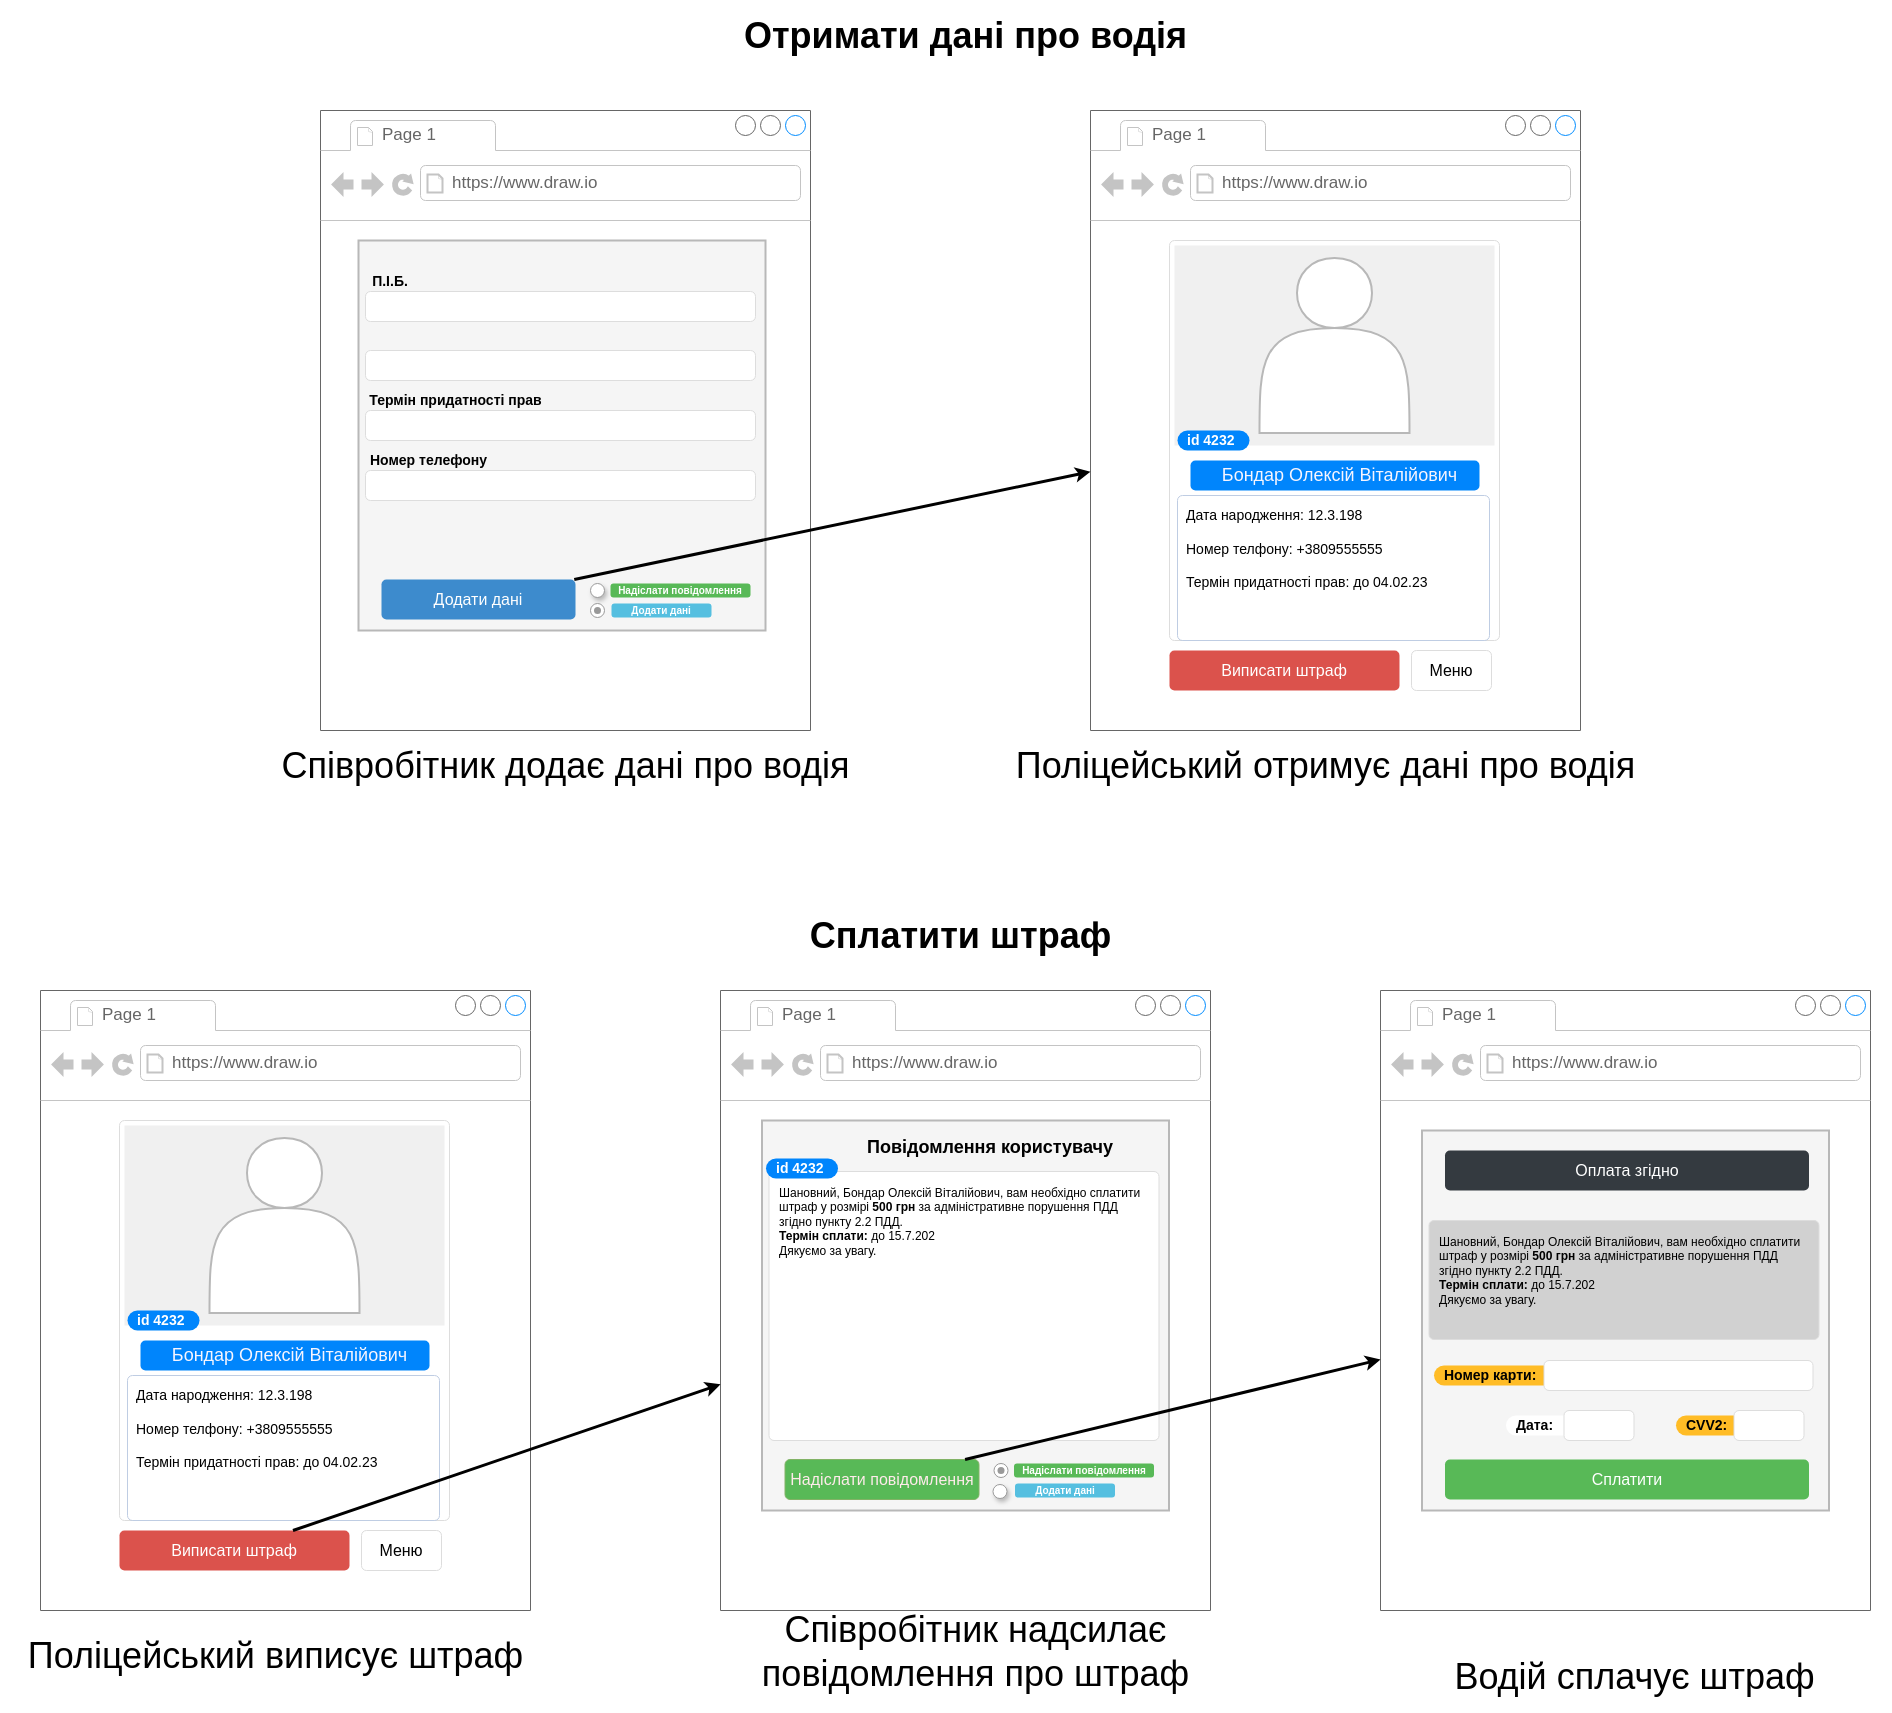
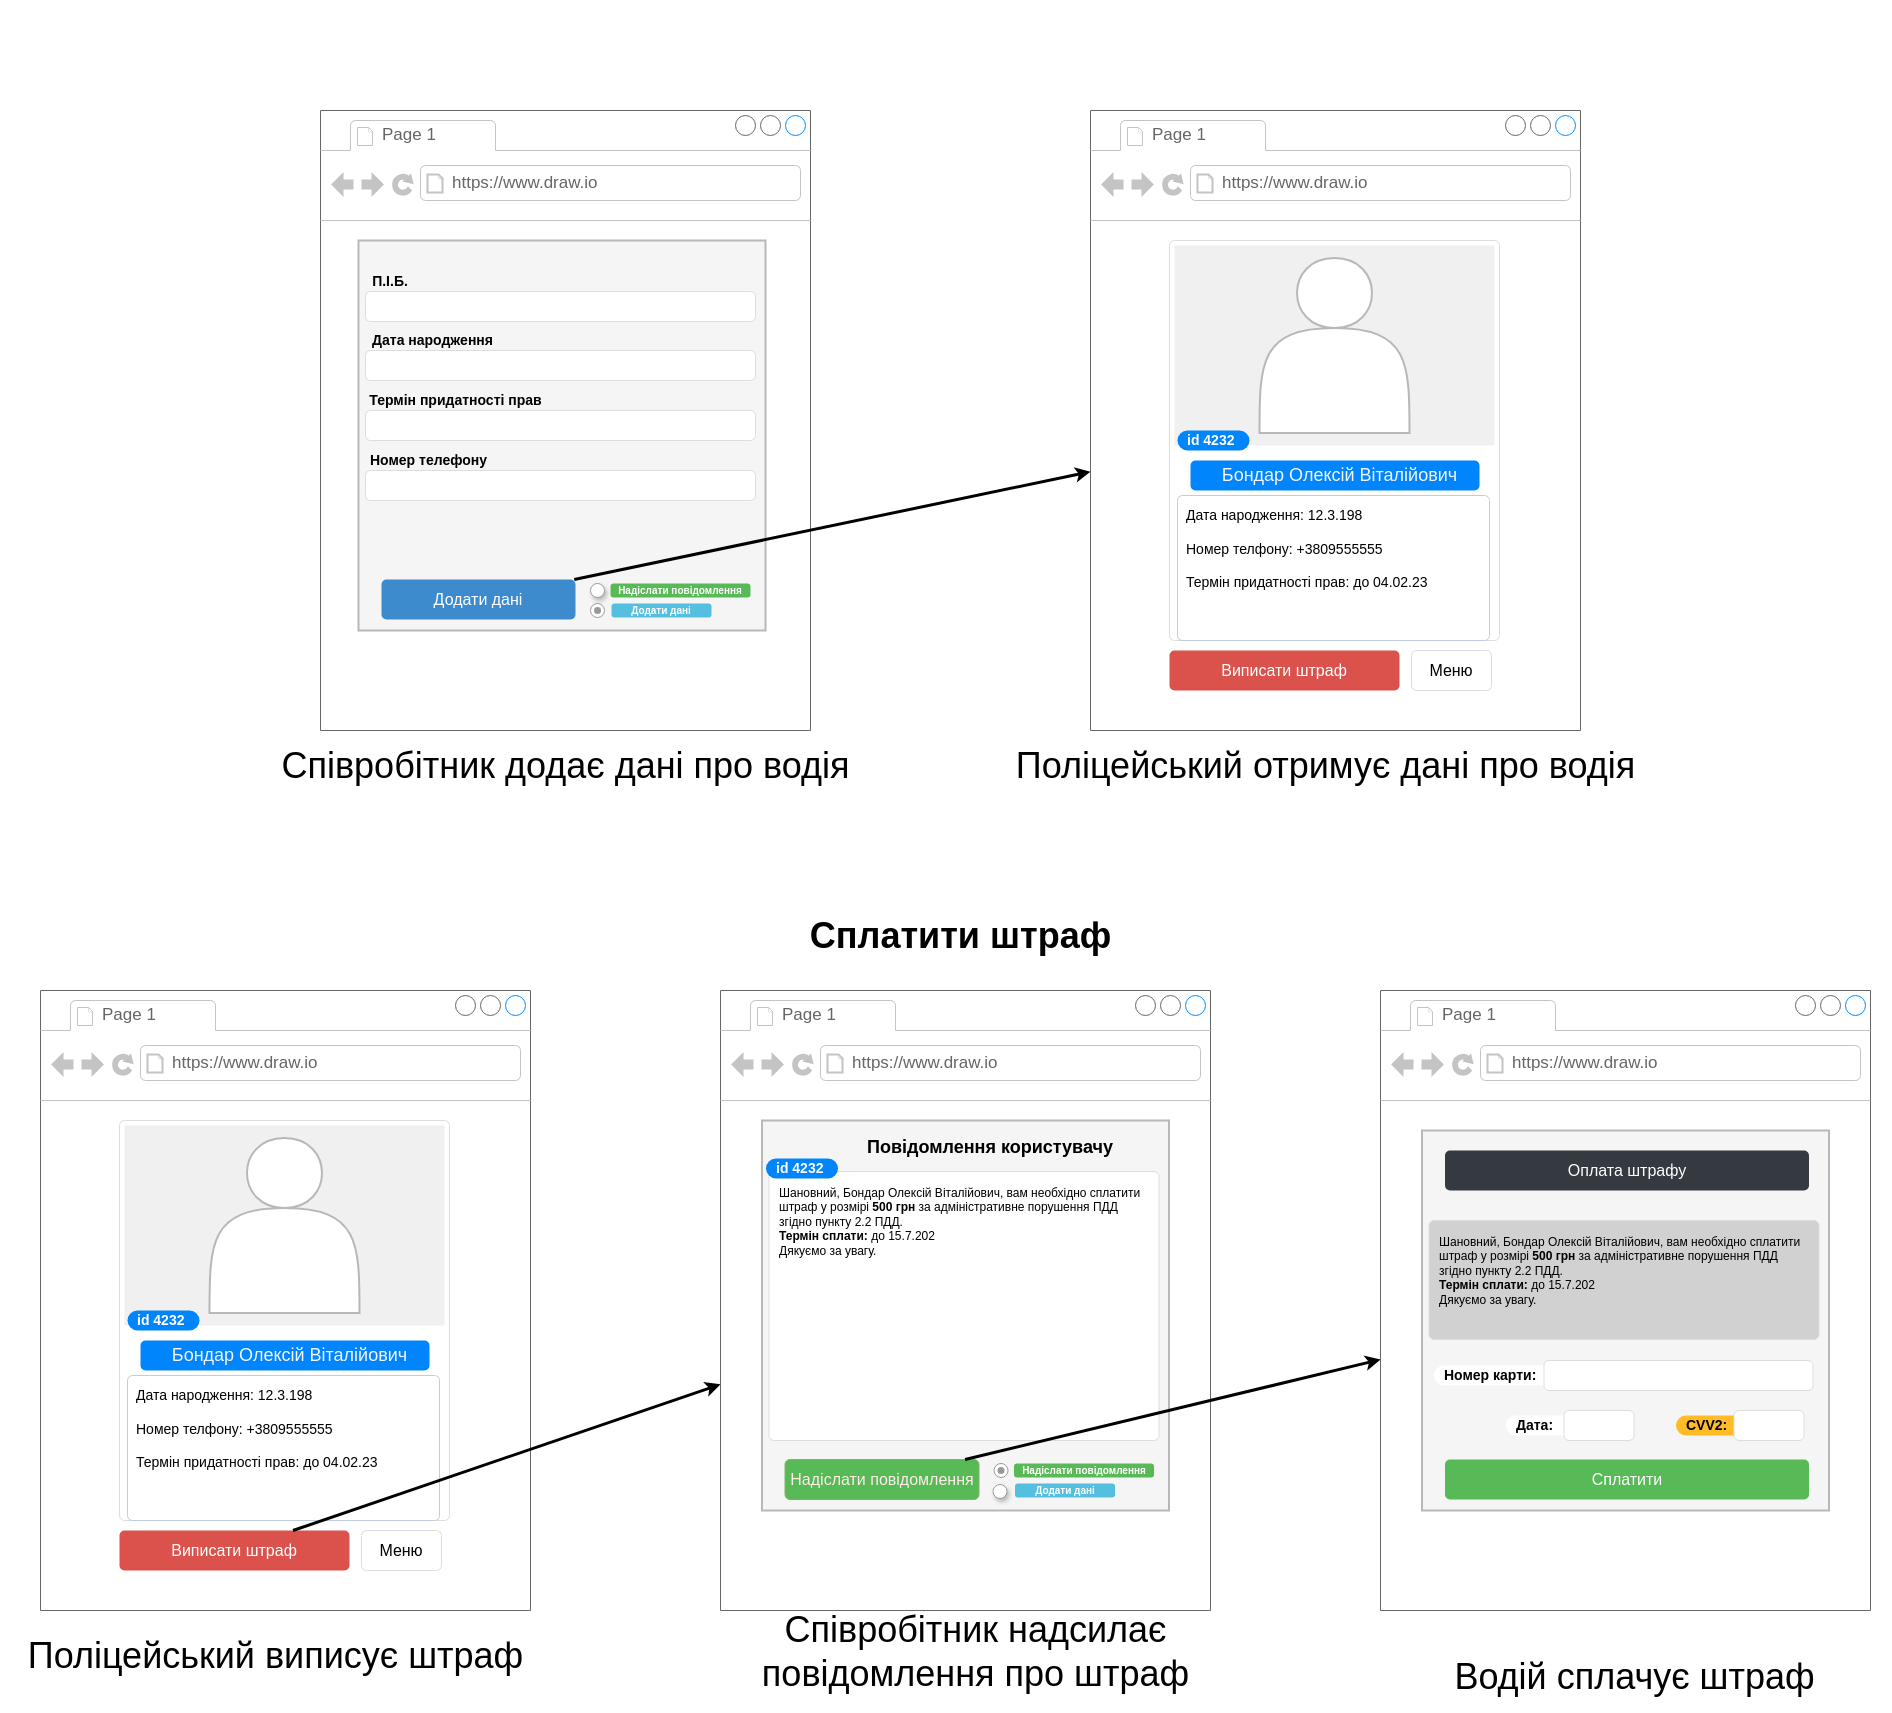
node "Отримати дані про водія": removed
node "Дата народження": added
node "Оплата згідно": label "Оплата згідно" -> "Оплата штрафу"
node "Номер карти:": fillcolor #ffbc26 -> #ffffff
